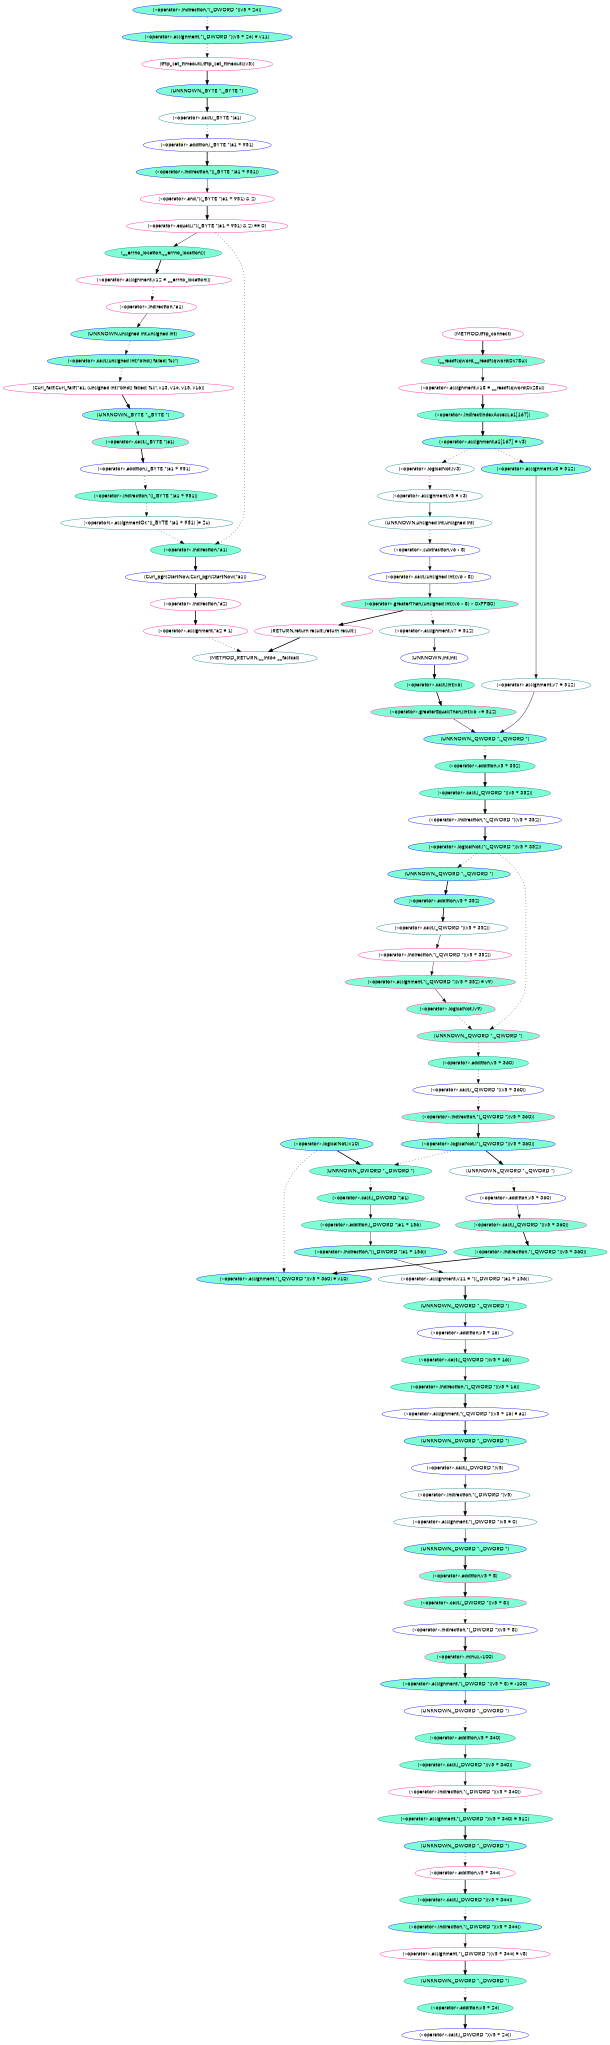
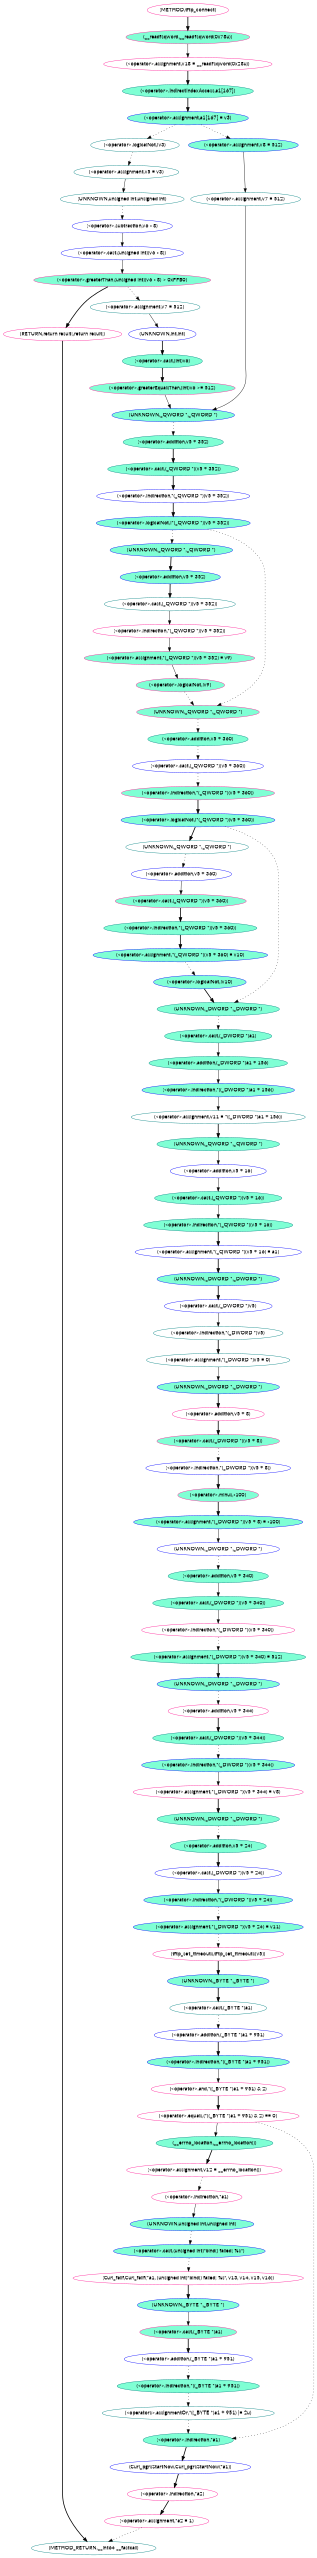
edge "(<operator>.logicalNot,!v10)" -> "(<operator>.assignment,*(_QWORD *)(v5 + 360) = v10)": reversed
node "(<operator>.addition,v5 + 8)": fillcolor aquamarine -> white
edge "(<operator>.cast,(_DWORD *)(v5 + 24))" -> "(<operator>.indirection,*(_DWORD *)(v5 + 24))": added
